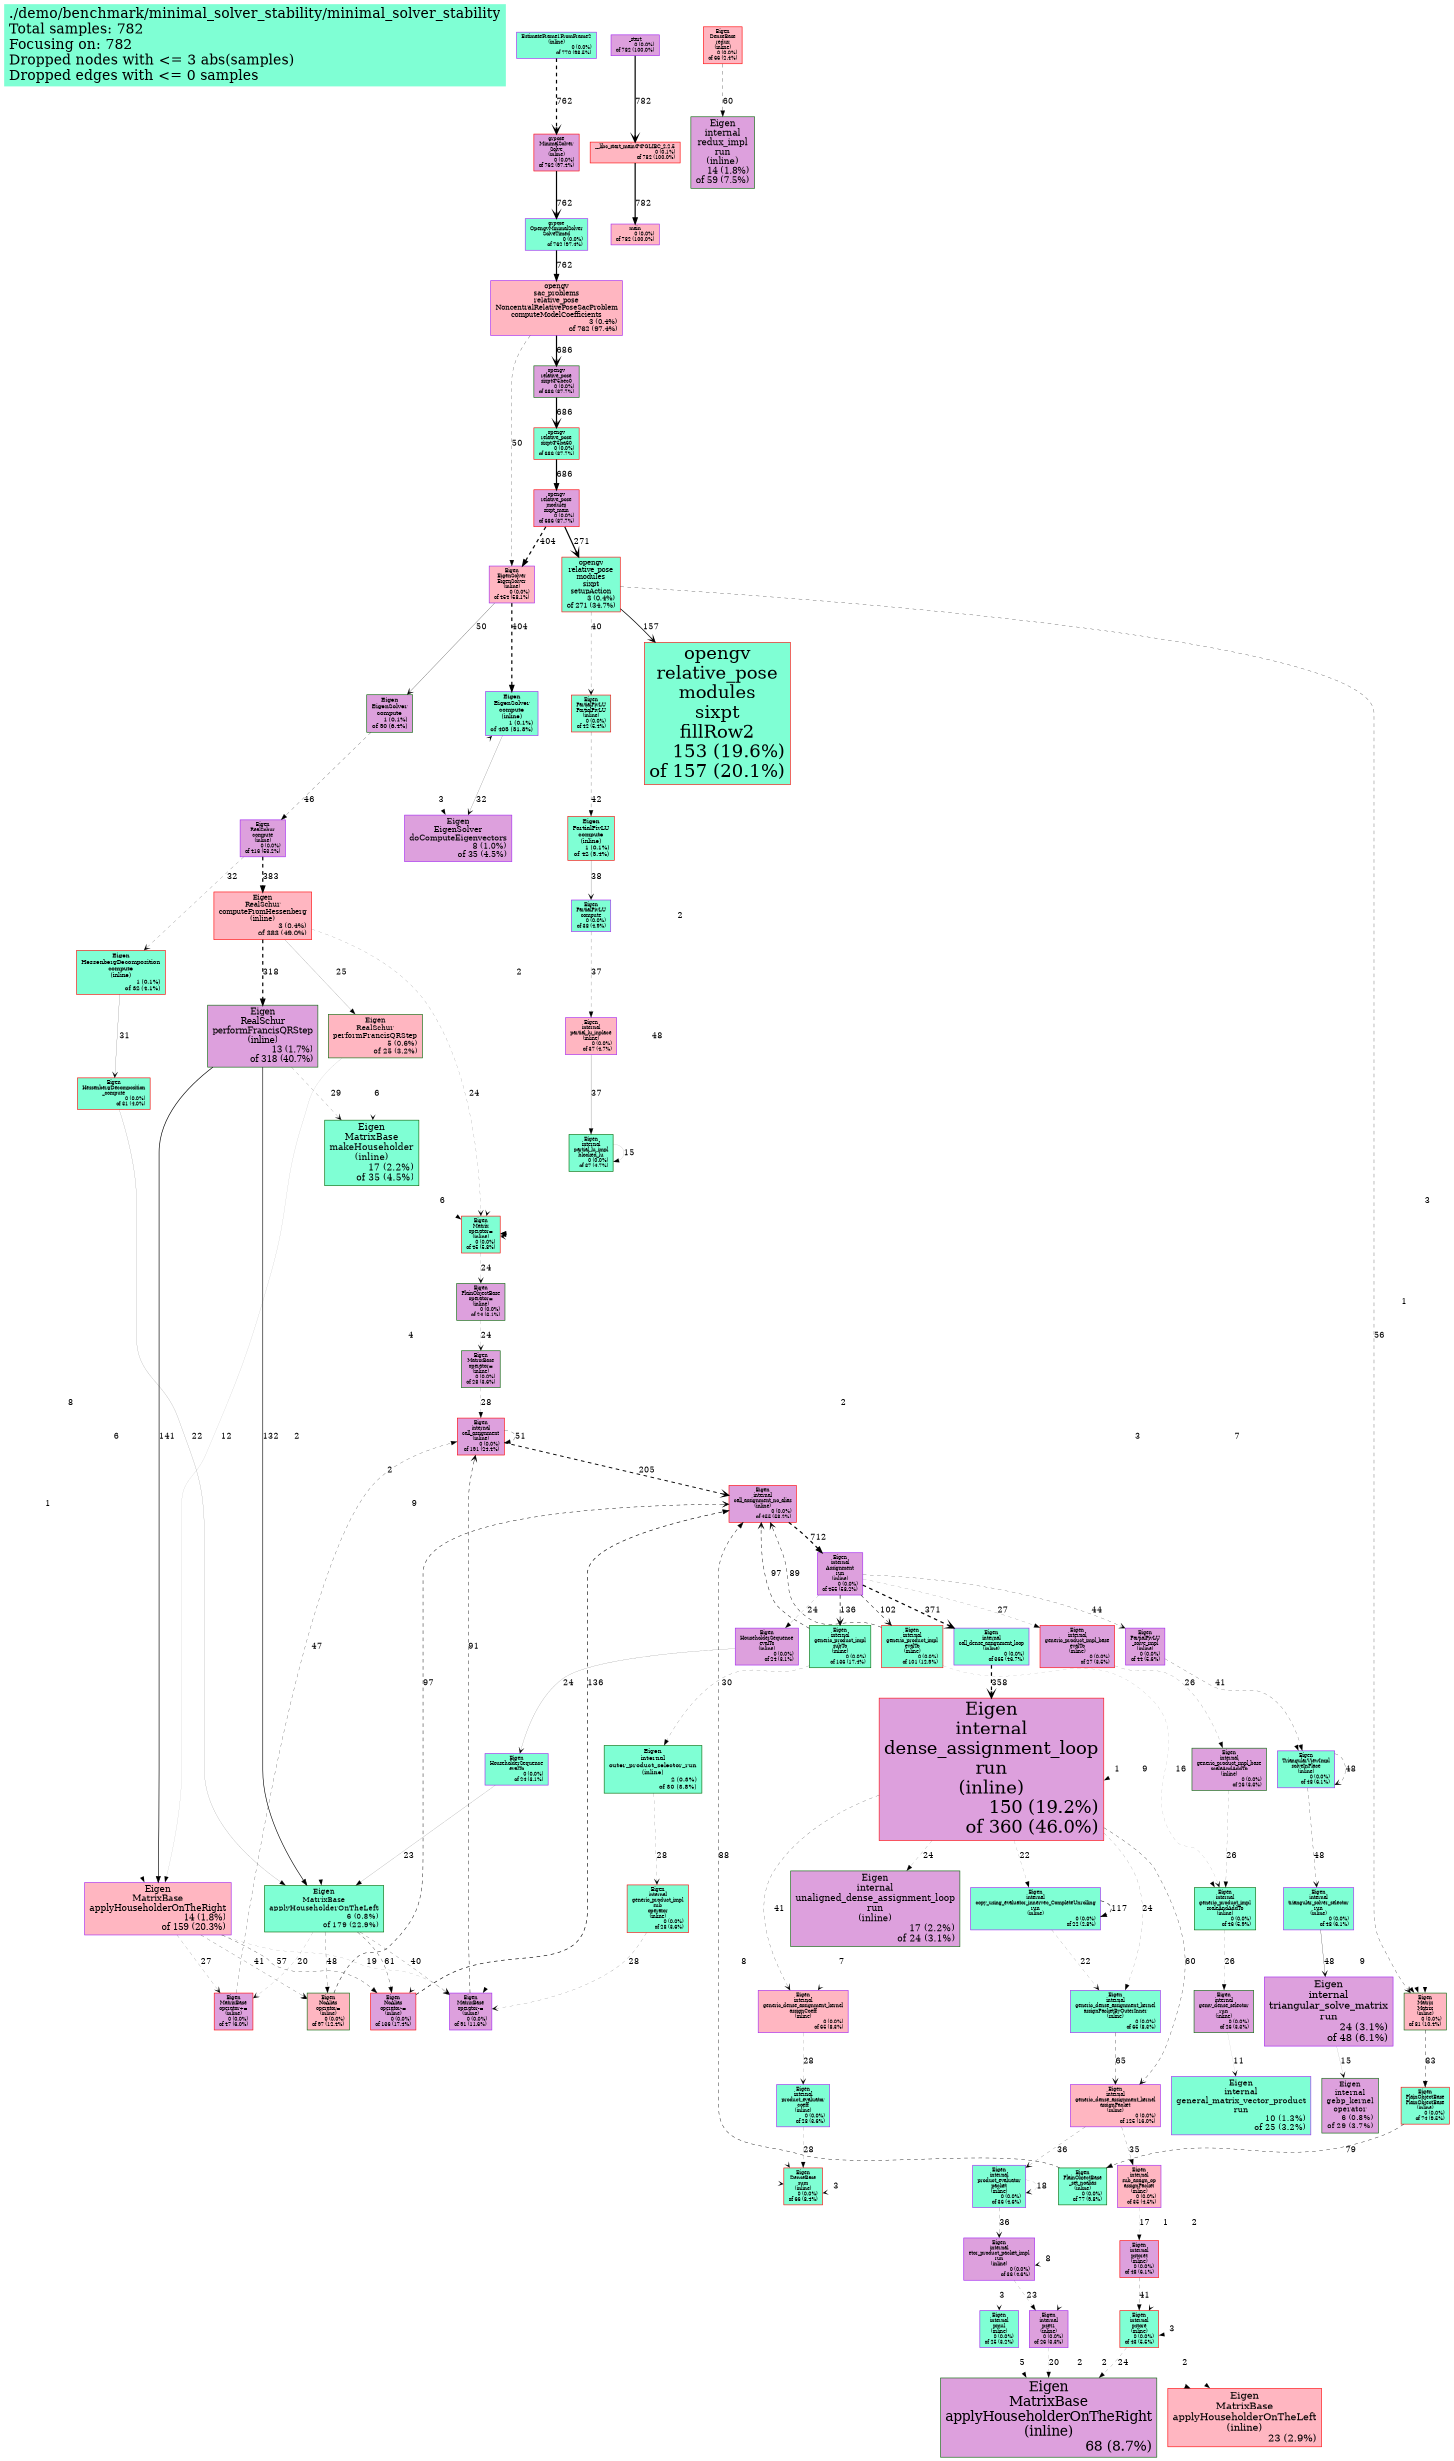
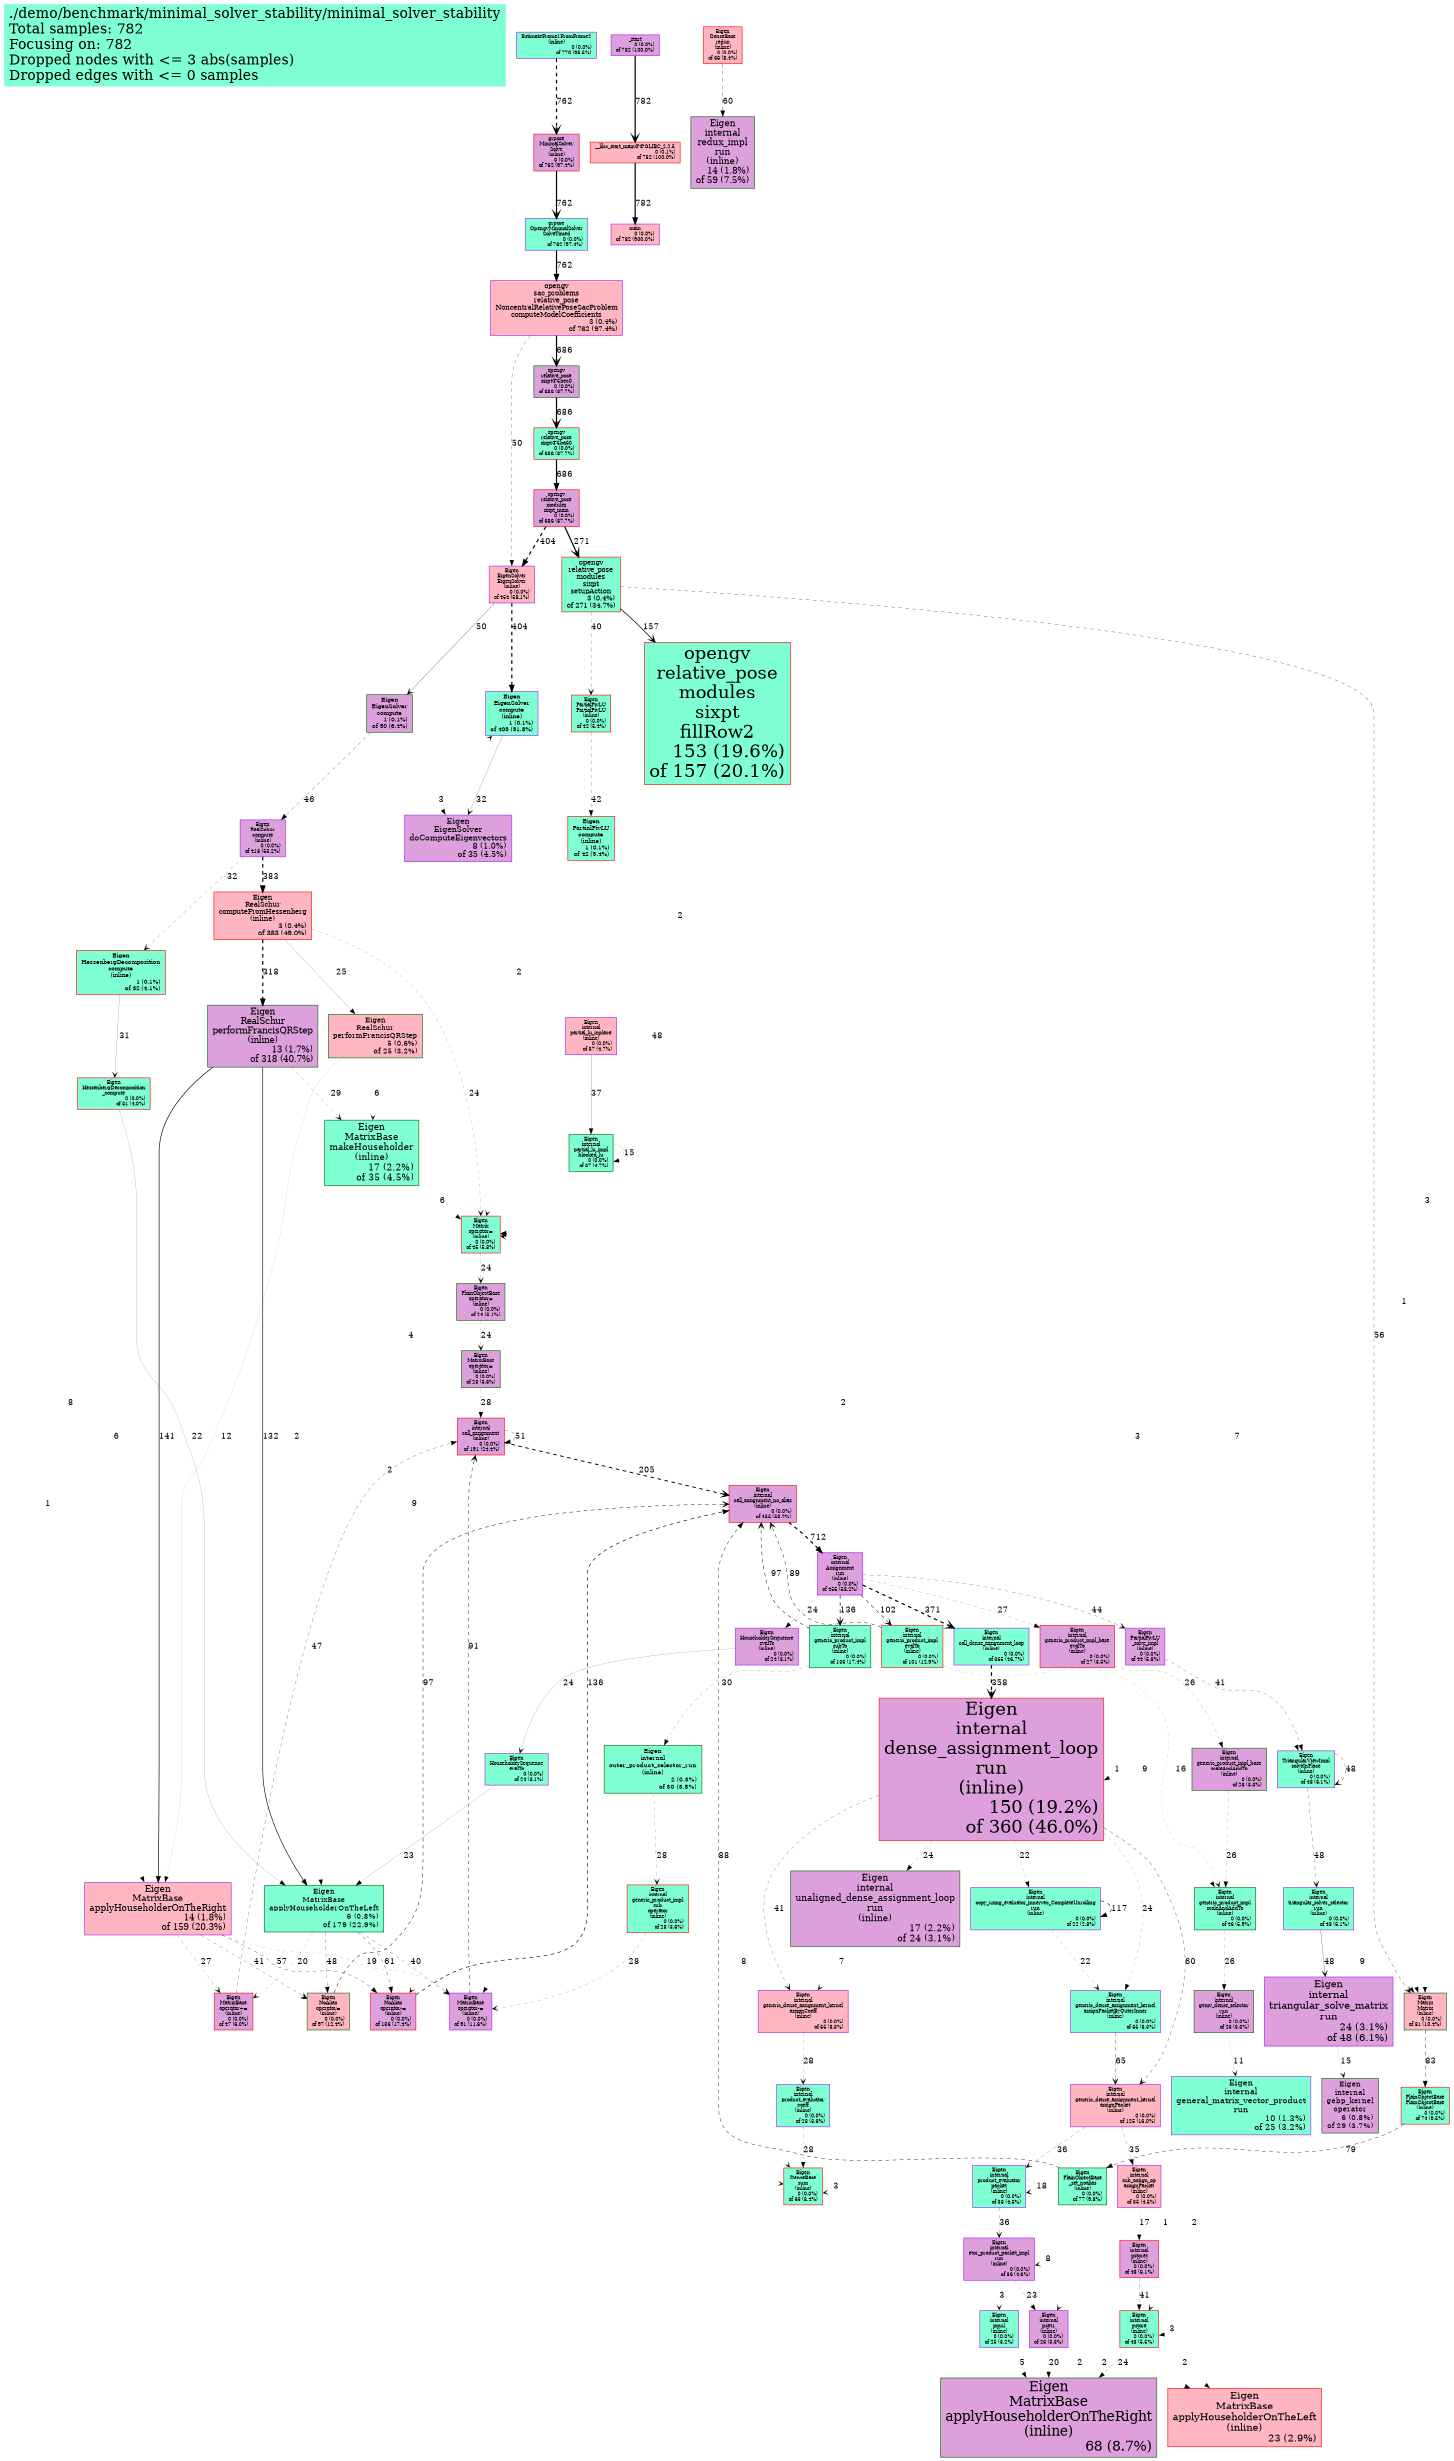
node "Eigen DenseBase redux (inline) 0 (0.0%) of 66 (2.4%)": label "Eigen DenseBase redux (inline) 0 (0.0%) of 66 (2.4%)" -> "Eigen DenseBase redux (inline) 0 (0.0%) of 66 (8.4%)"
node "main 0 (0.0%) of 782 (100.0%)": label "main 0 (0.0%) of 782 (100.0%)" -> "main 0 (0.0%) of 782 (900.0%)"
node "Eigen PartialPivLU compute 0 (0.0%) of 38 (4.9%)": removed
